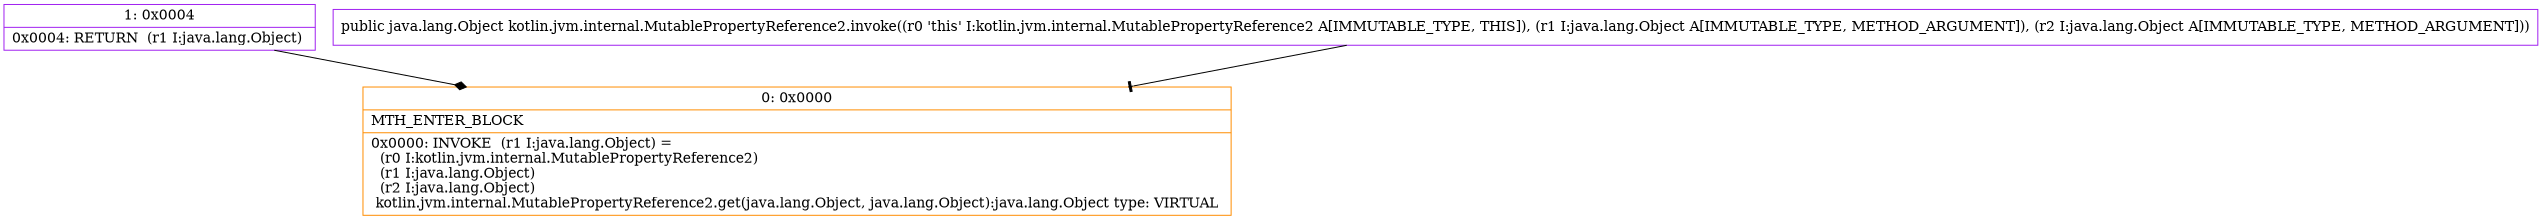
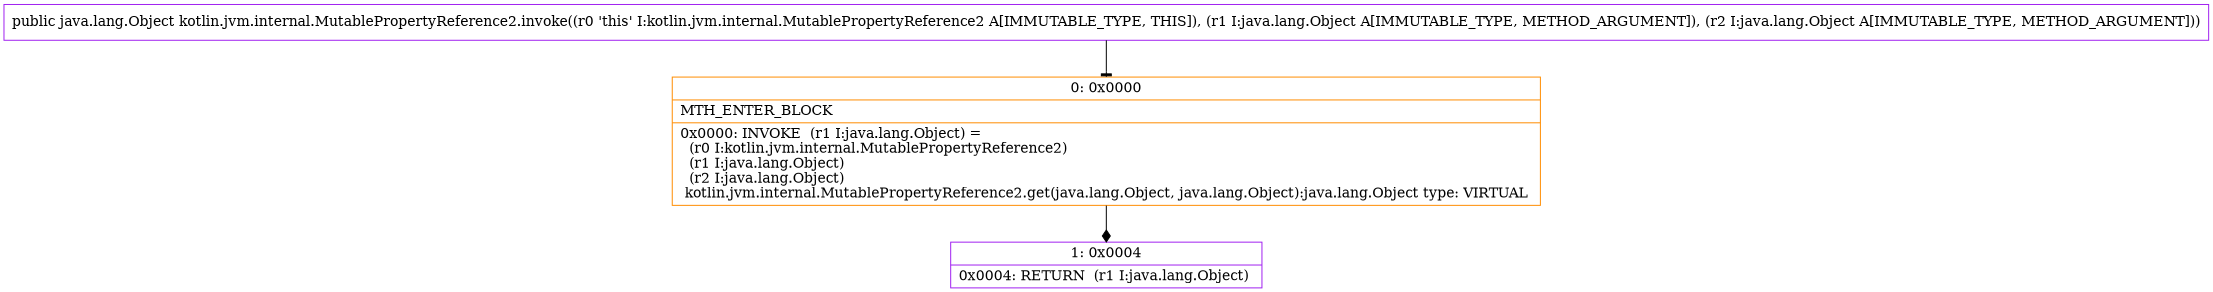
edge "1: 0x0004" -> "0: 0x0000": reversed
